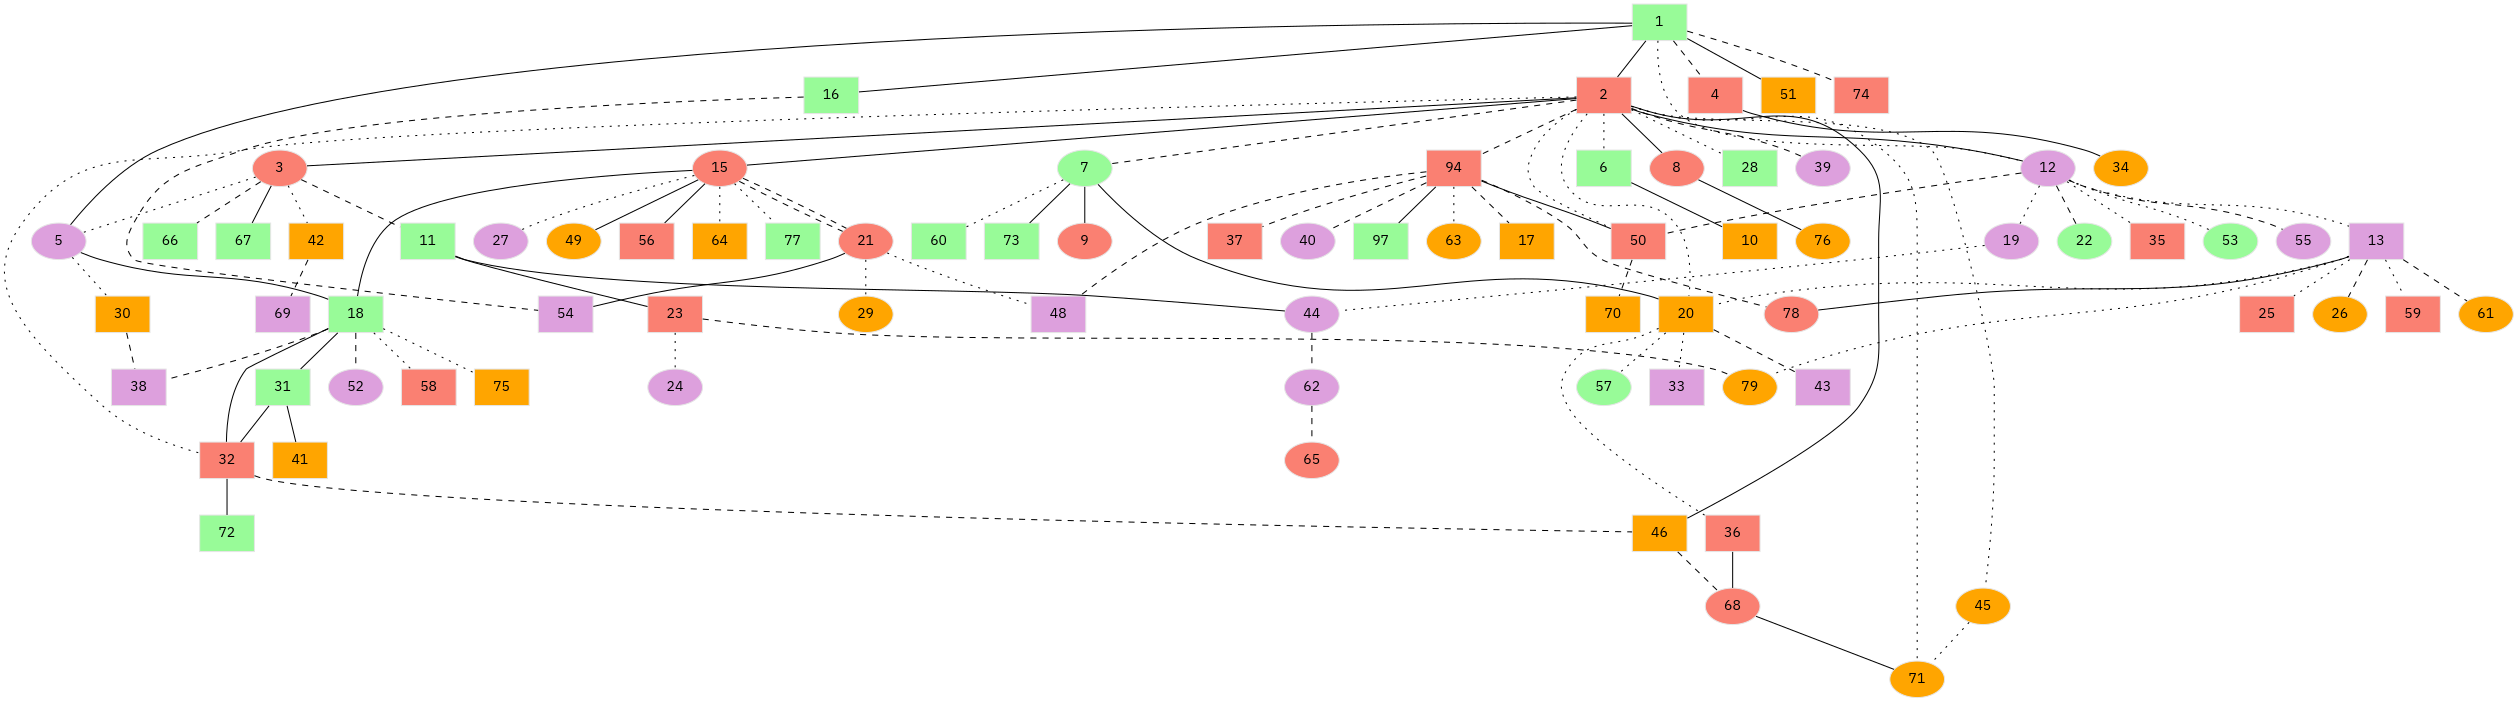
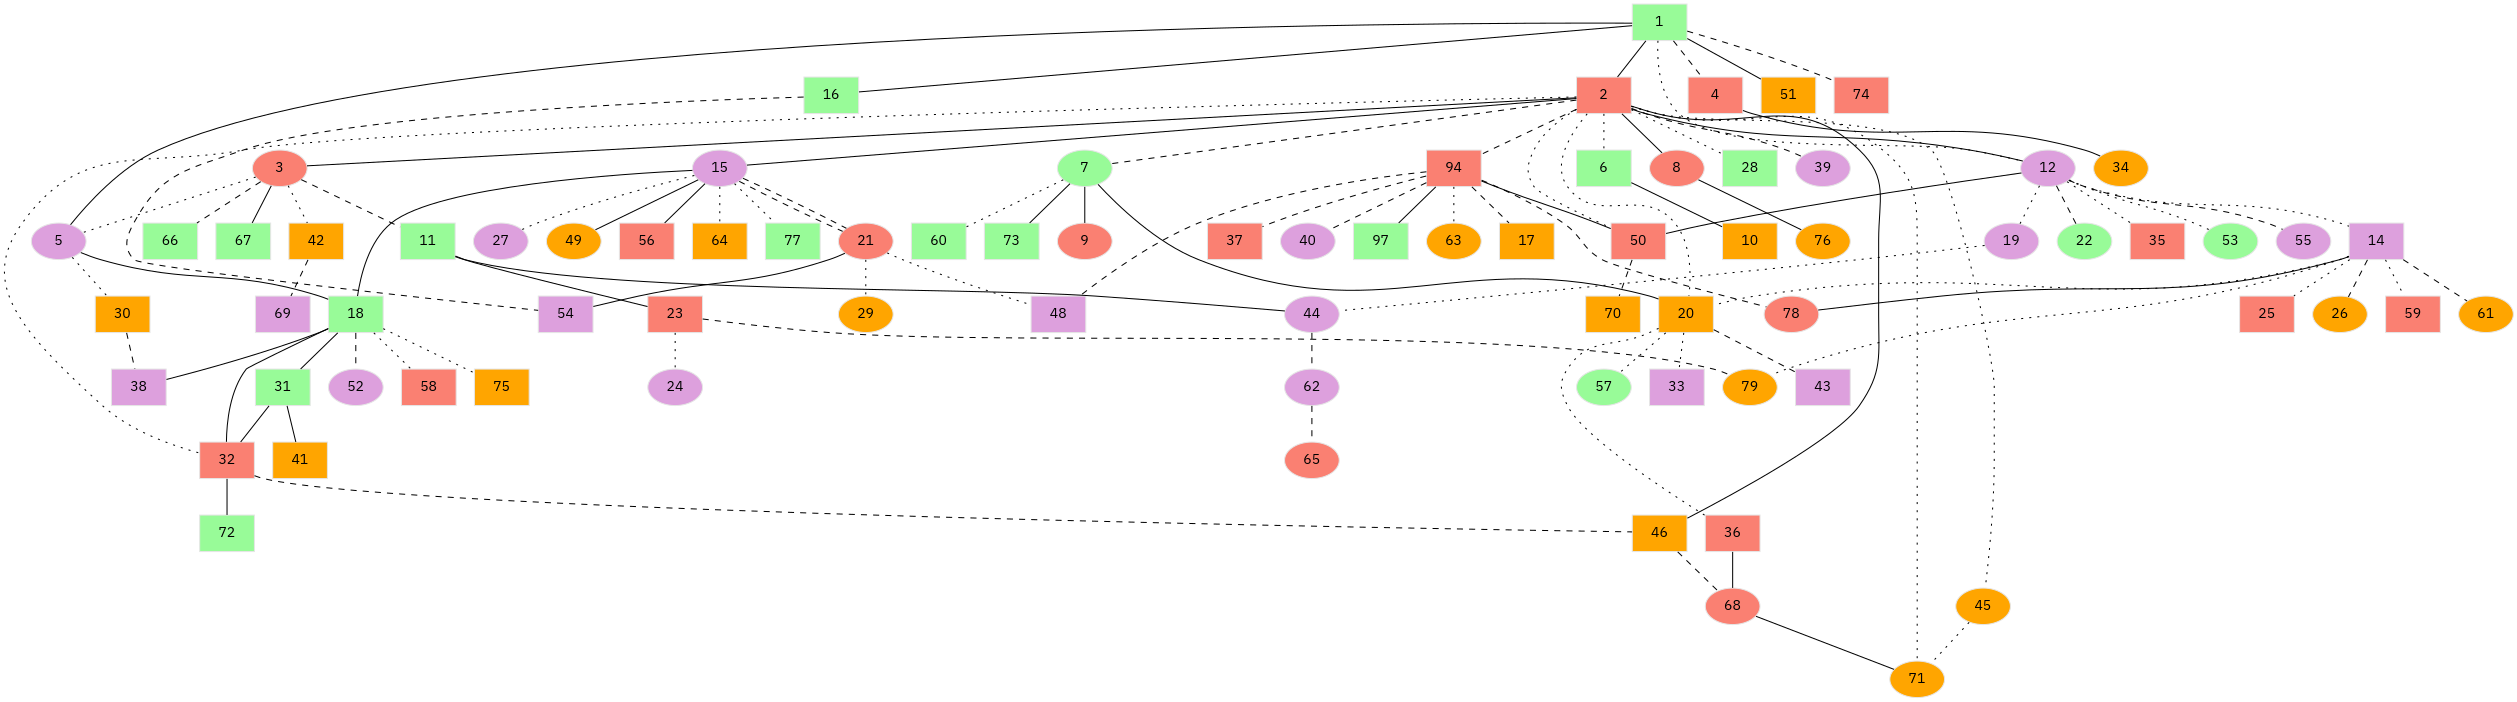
node "15": fillcolor salmon -> plum
edge "12" -- "50": style dashed -> solid
node "13": label "13" -> "14"
edge "18" -- "38": style dashed -> solid
